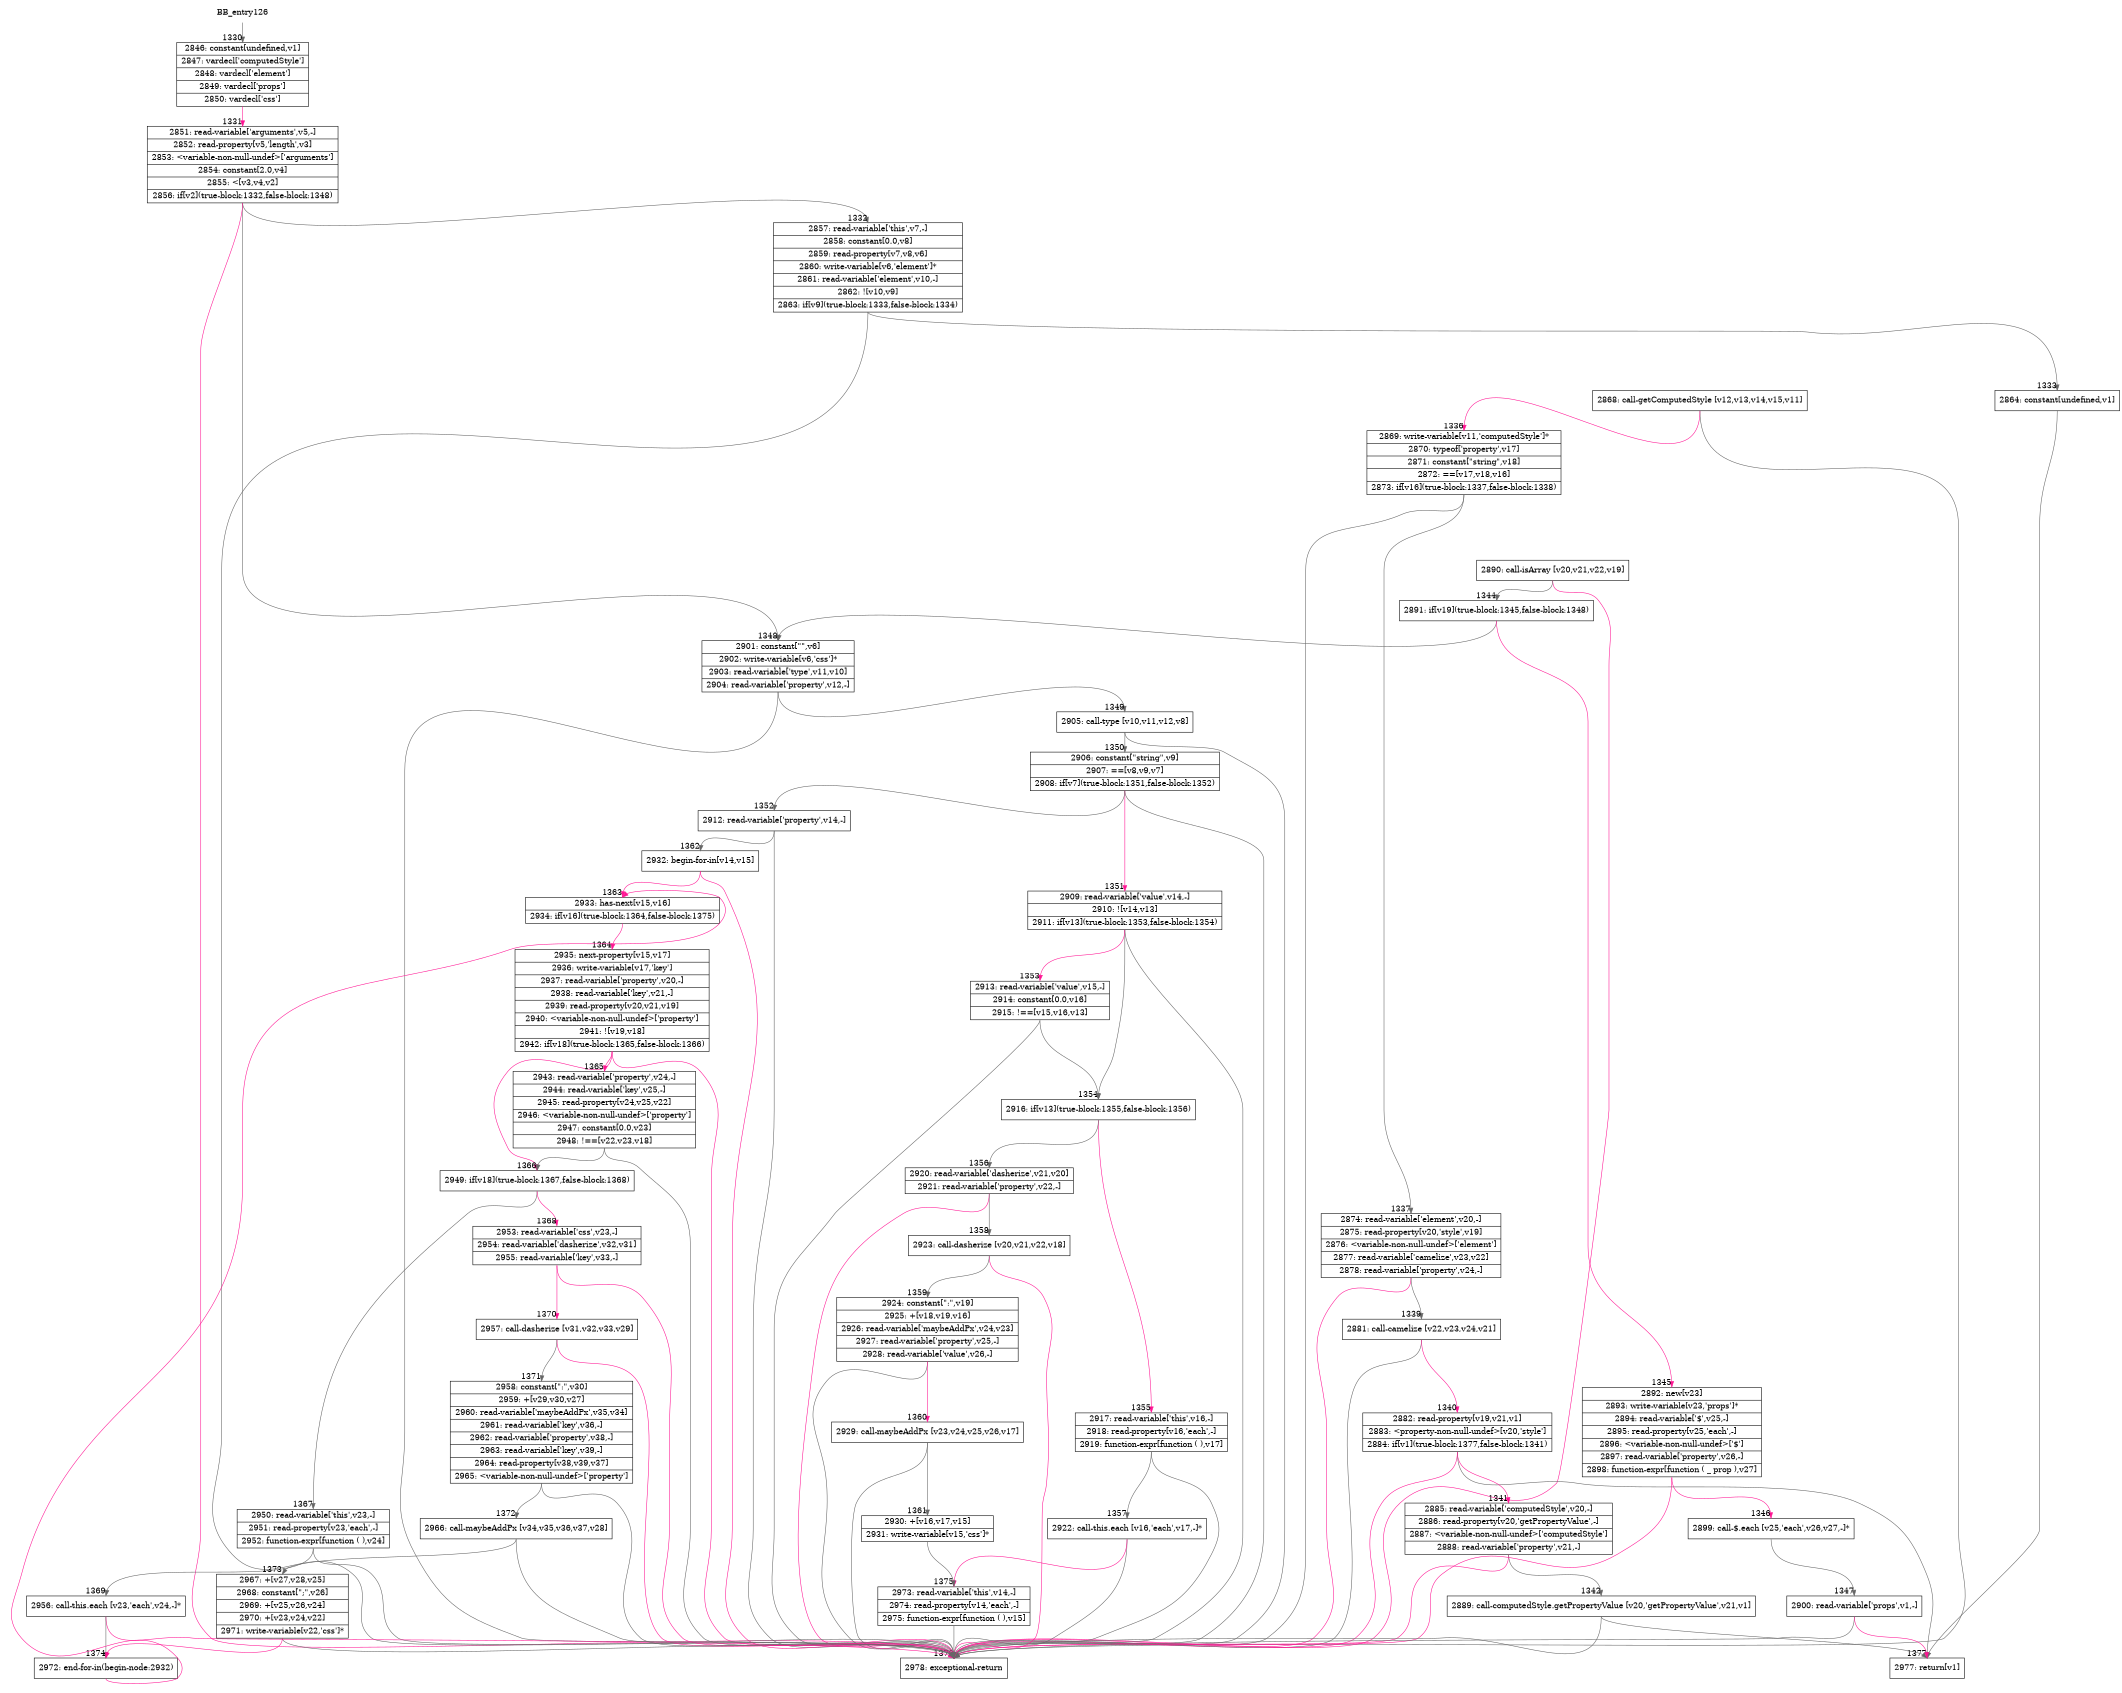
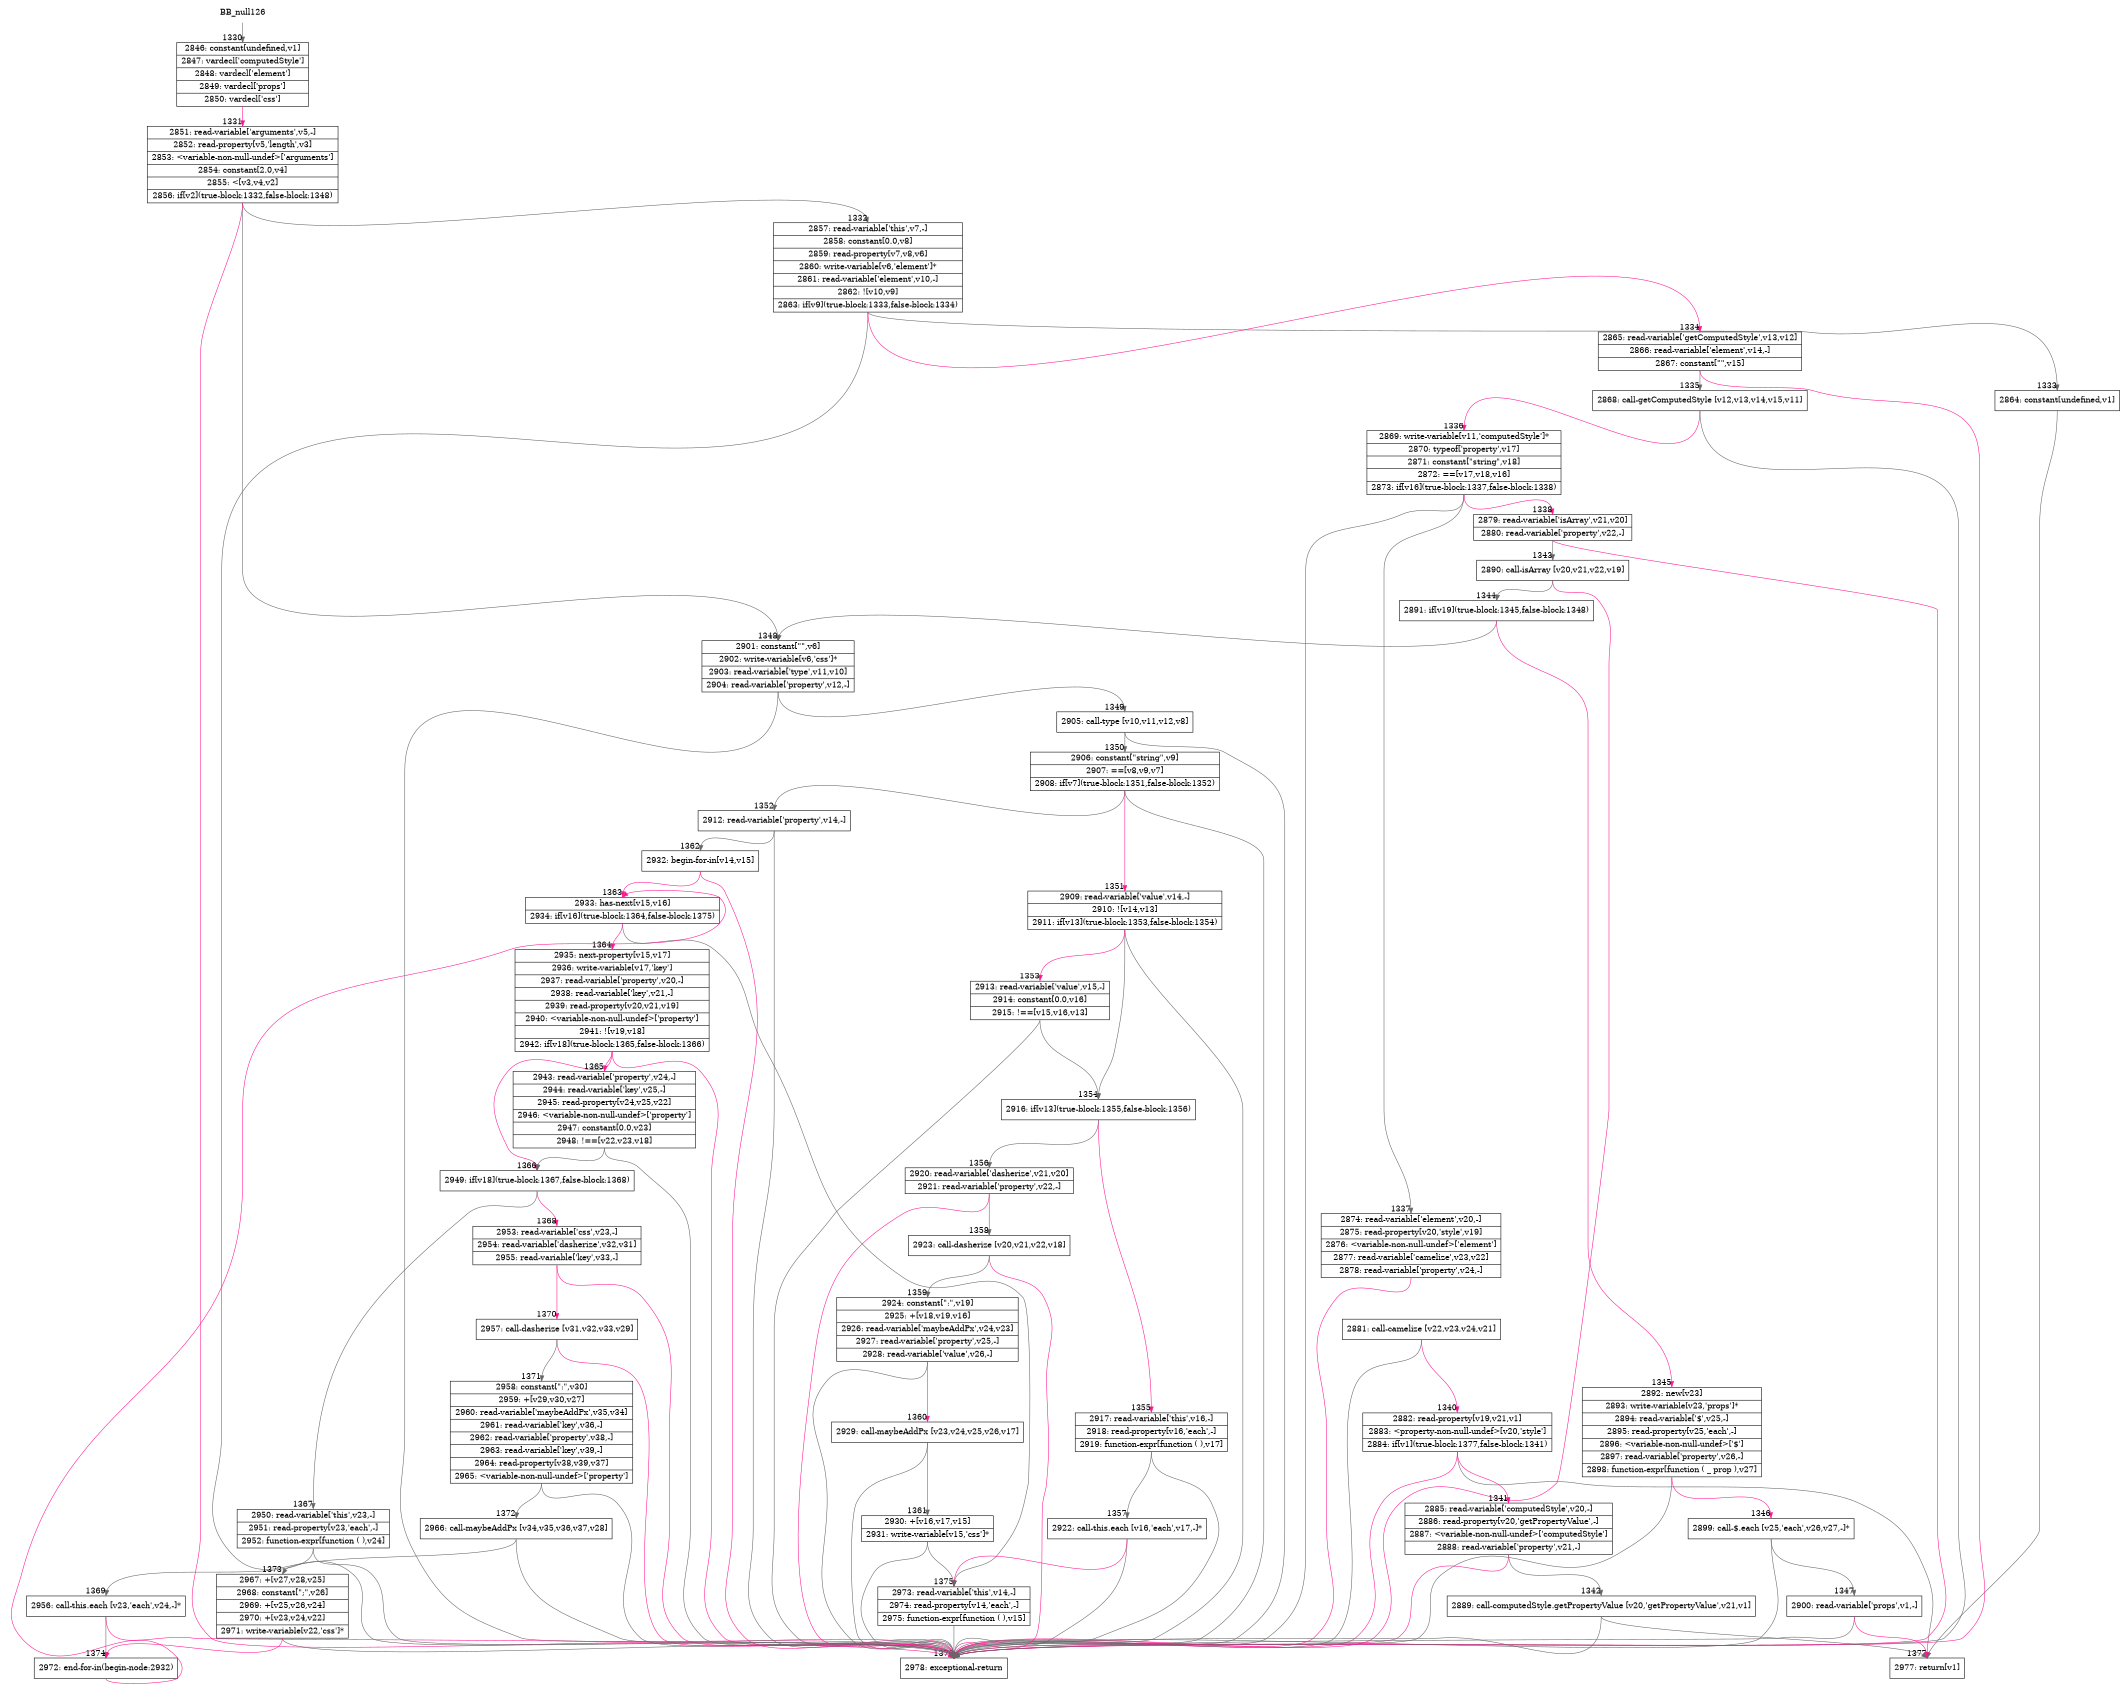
node "BB_entry126": label "BB_entry126" -> "BB_null126"
node "2865: read-variable['getComputedStyle',v13,v12]": added
node "2879: read-variable['isArray',v21,v20]": added
edge "2933: has-next[v15,v16]" -> "2973: read-variable['this',v14,-]": added
edge "2874: read-variable['element',v20,-]" -> "2881: call-camelize [v22,v23,v24,v21]": removed
edge "2930: +[v16,v17,v15]" -> "2978: exceptional-return": added
edge "2892: new[v23]" -> "2978: exceptional-return": color deeppink -> gray40
edge "2899: call-$.each [v25,'each',v26,v27,-]*" -> "2978: exceptional-return": added
